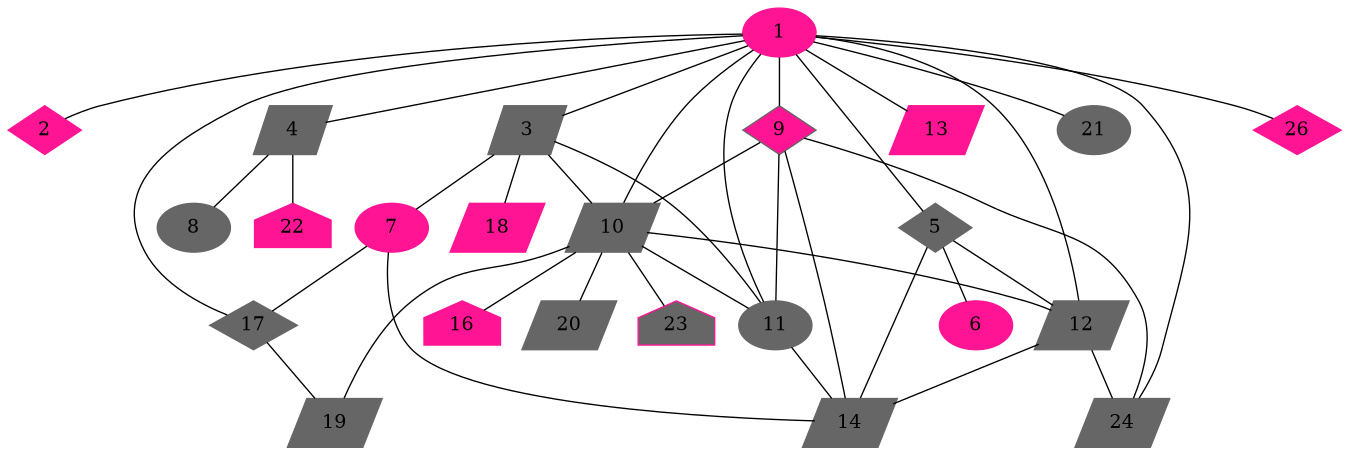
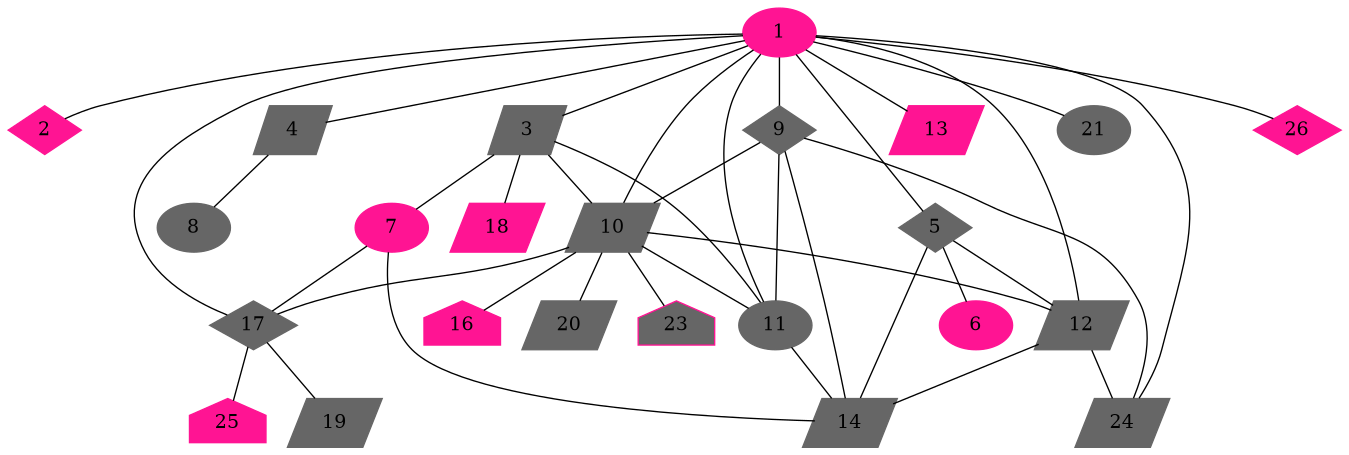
node "9": fillcolor deeppink -> gray40
node "22": removed
edge "10" -- "19": now "10" -- "17"
node "25": added
